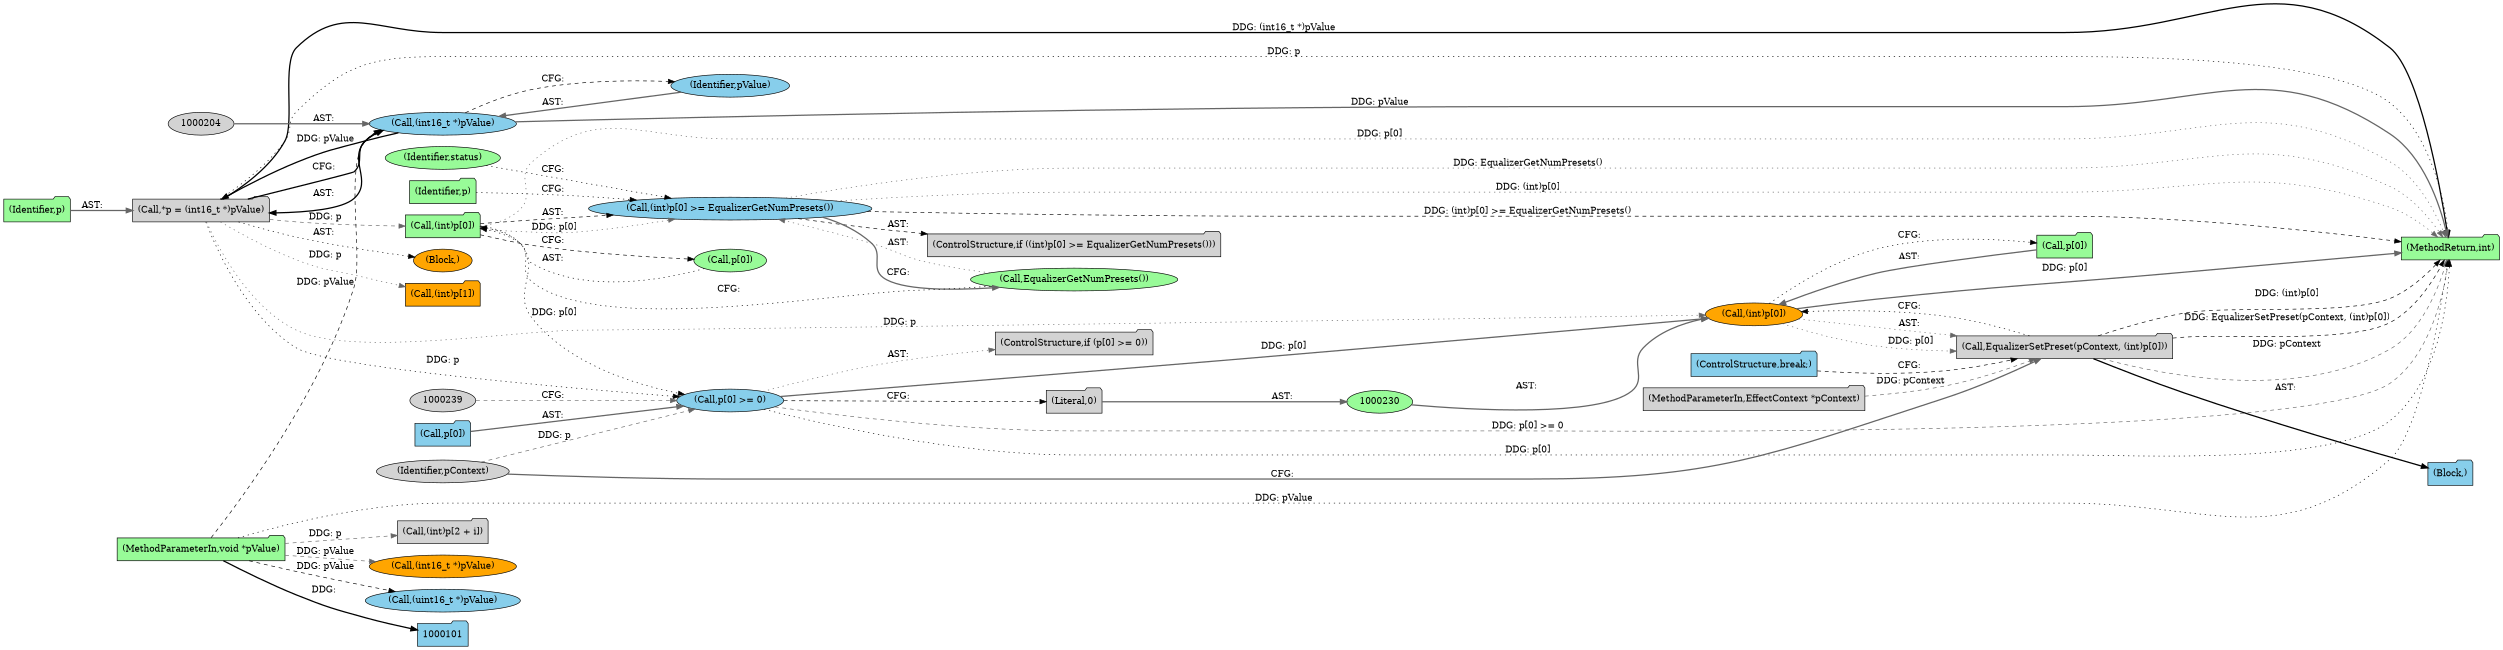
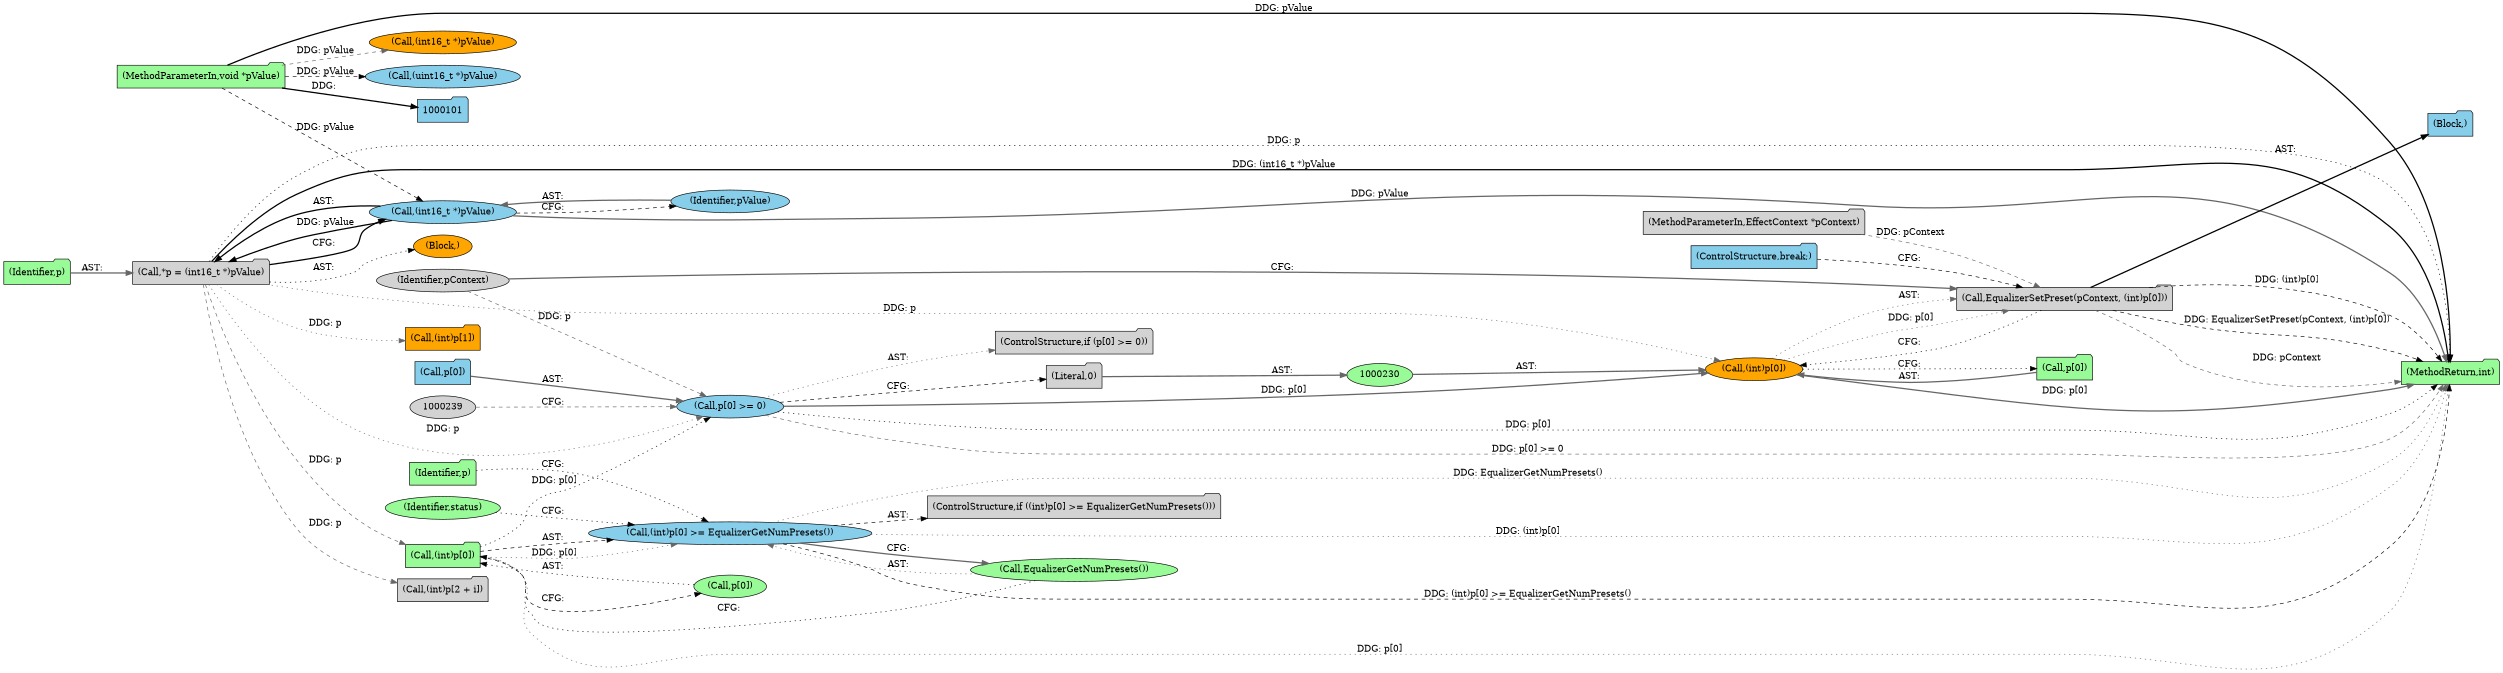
node "1000204": removed
edge "(Call,*p = (int16_t *)pValue)" -> "(Call,p[0] >= 0)": color black -> gray40
edge "(MethodParameterIn,void *pValue)" -> "(MethodReturn,int)": style dotted -> bold
edge "(MethodParameterIn,void *pValue)" -> "(Call,(int)p[2 + i])": now "(Call,*p = (int16_t *)pValue)" -> "(Call,(int)p[2 + i])"
